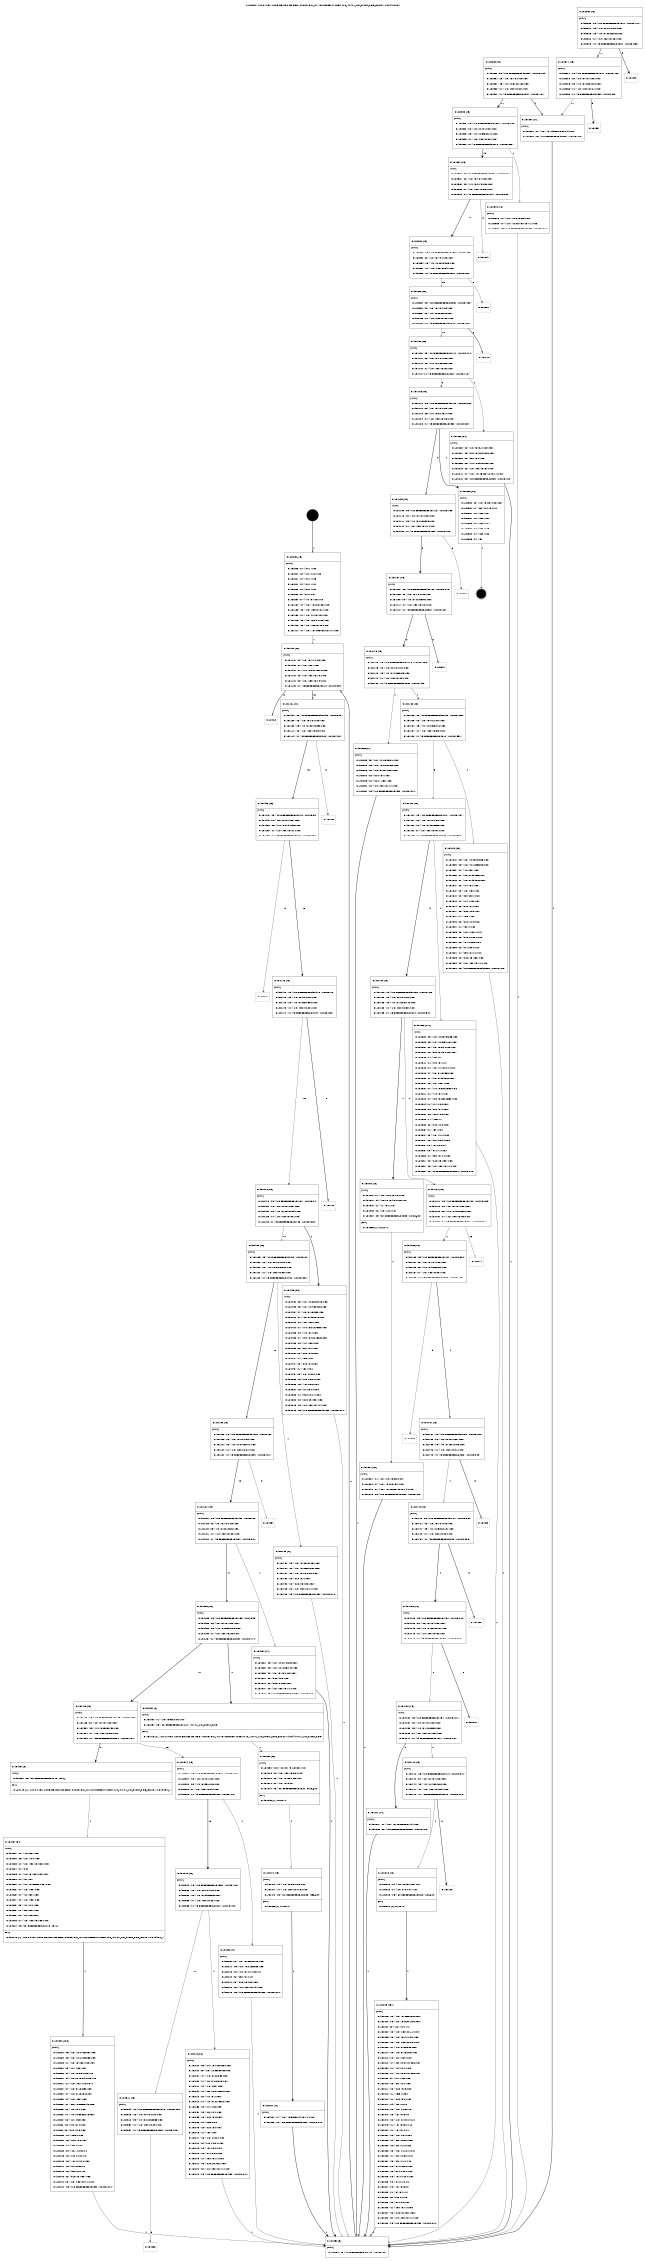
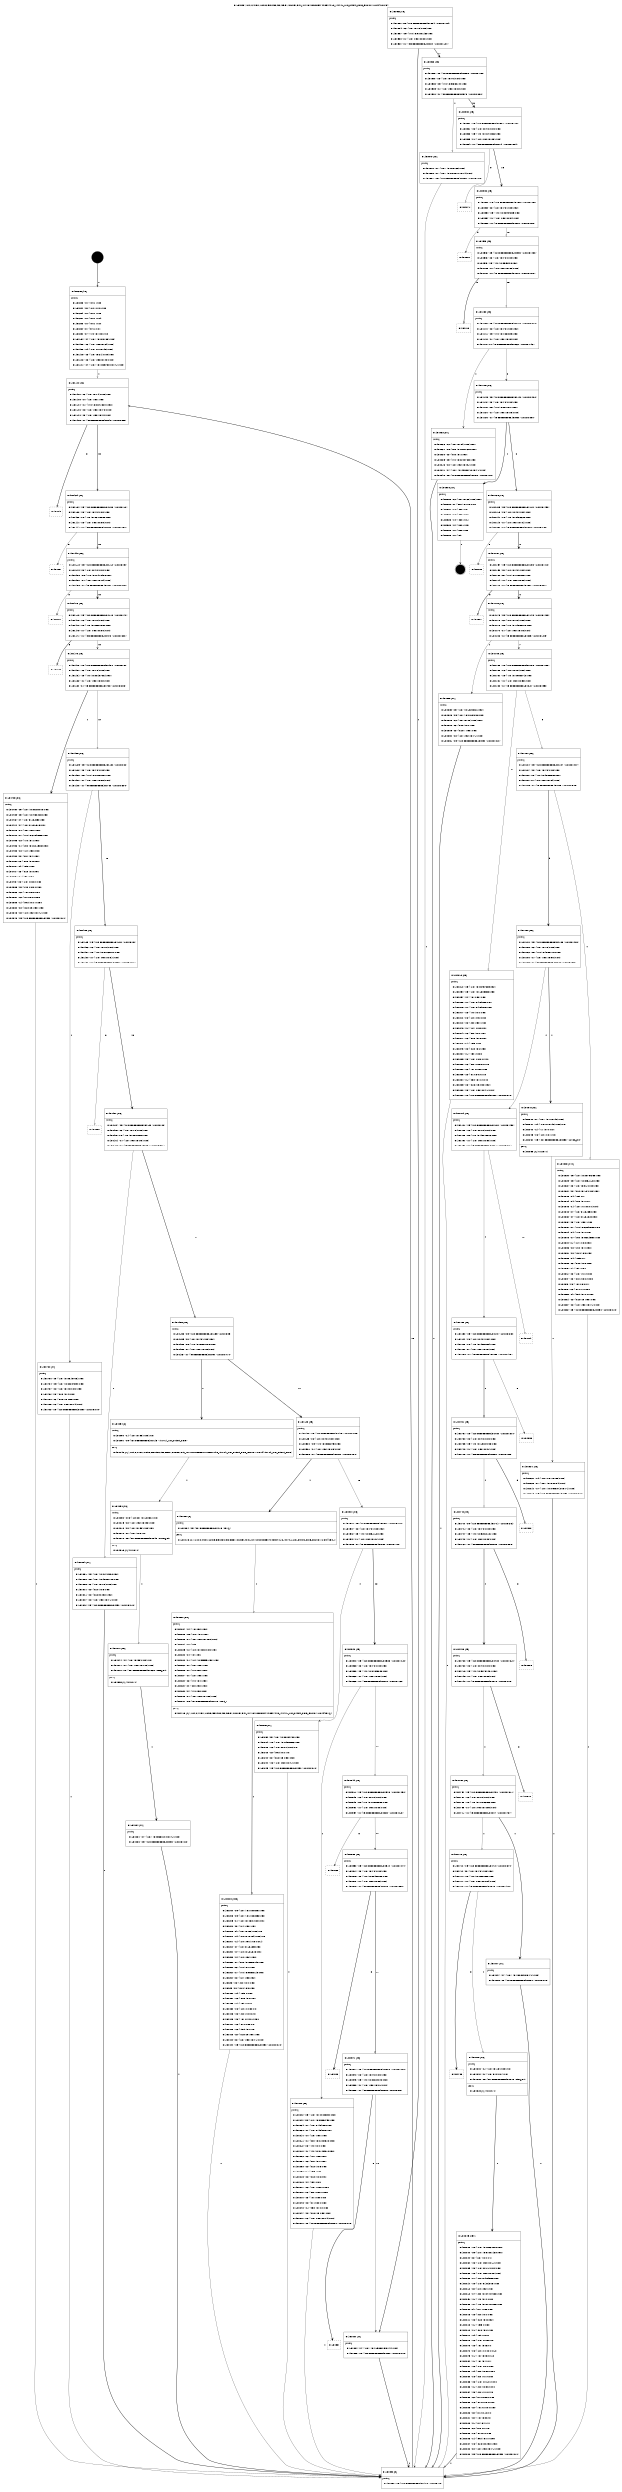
edge "0x401544 [25]" -> "0x40155d [25]": added, label "12"
